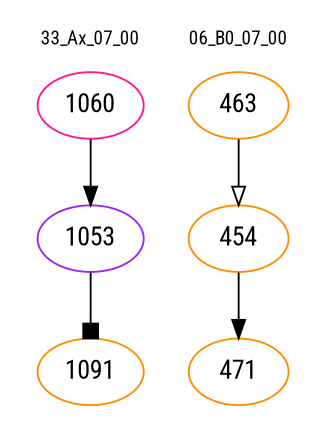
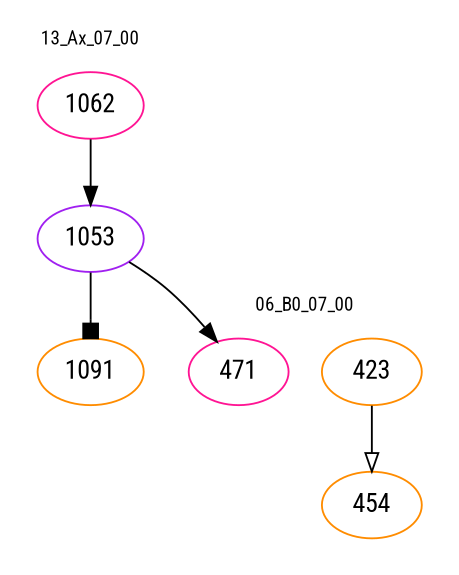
cluster "33_Ax_07_00": label "33_Ax_07_00" -> "13_Ax_07_00"
node "1060": label "1060" -> "1062"
node "463": label "463" -> "423"
edge "454" -> "471": now "1053" -> "471"
node "471": color darkorange -> deeppink
